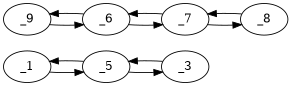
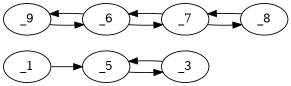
edge "_5" -> "_1": removed
